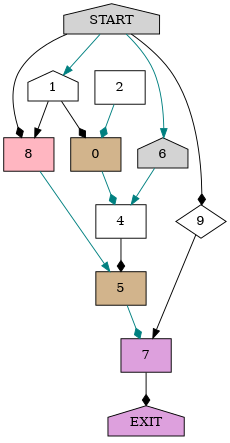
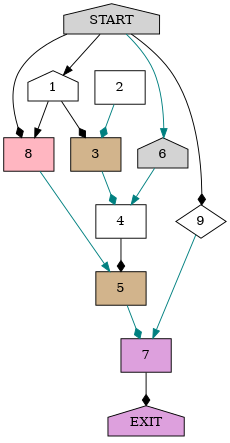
edge "START" -> "1": color teal -> black
node "0": label "0" -> "3"
edge "9" -> "7": color black -> teal
